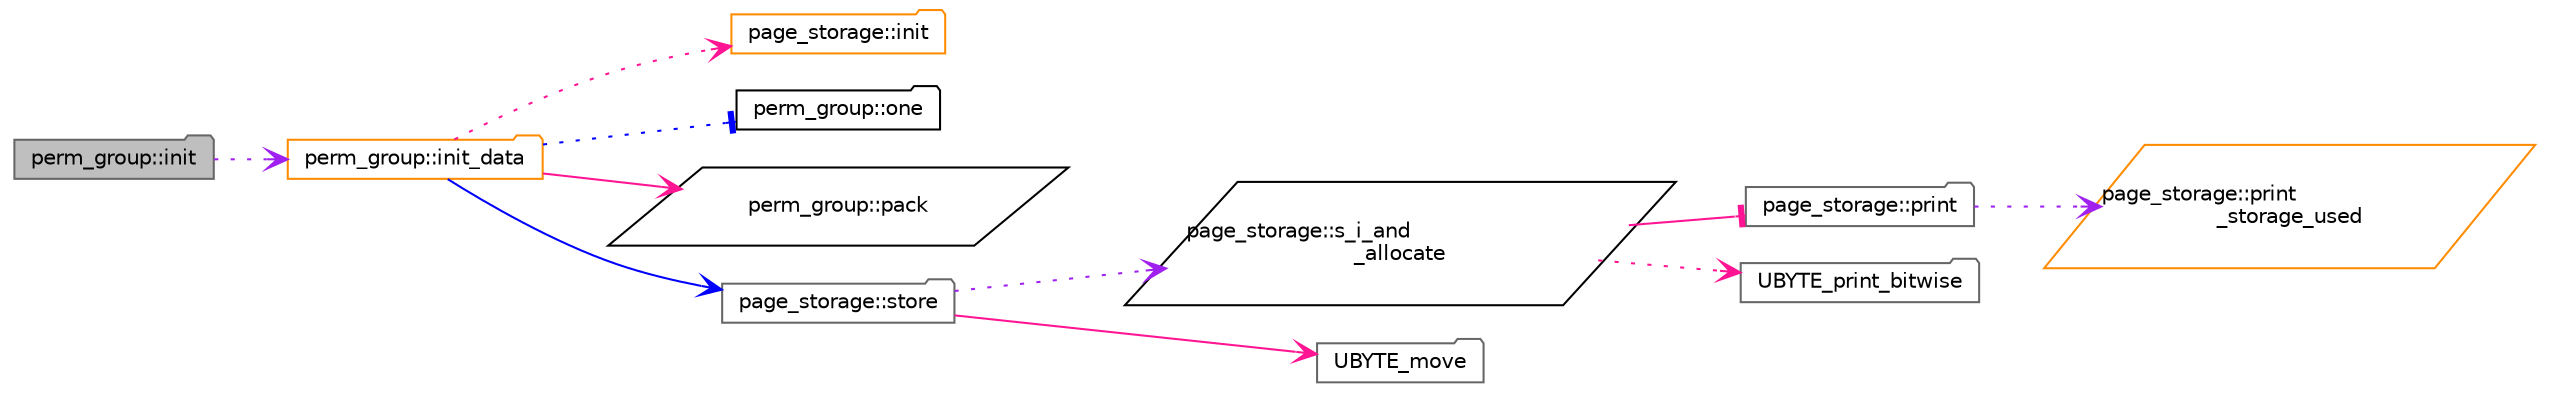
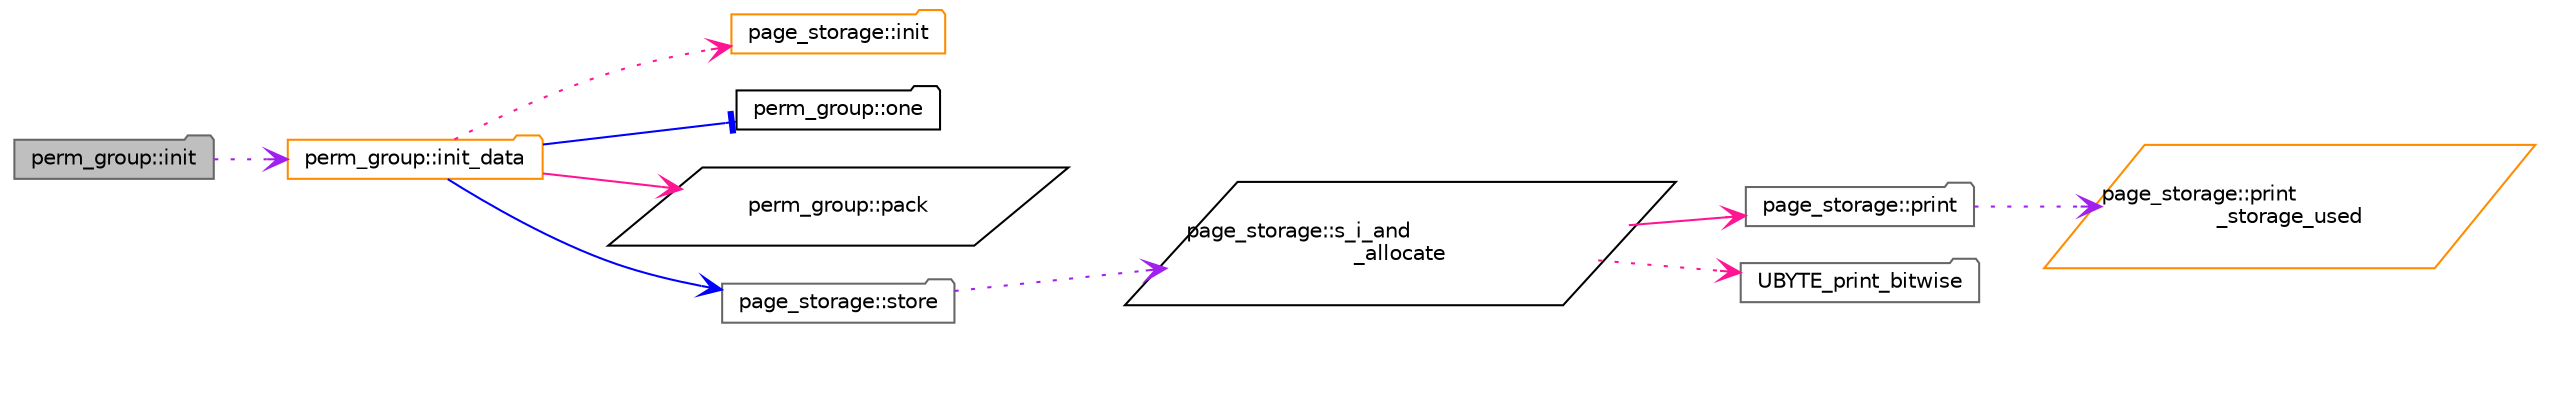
edge "perm_group::init_data" -> "perm_group::one": style dotted -> solid
edge "page_storage::s_i_and _allocate" -> "page_storage::print": arrowhead tee -> vee
node "UBYTE_move": removed
